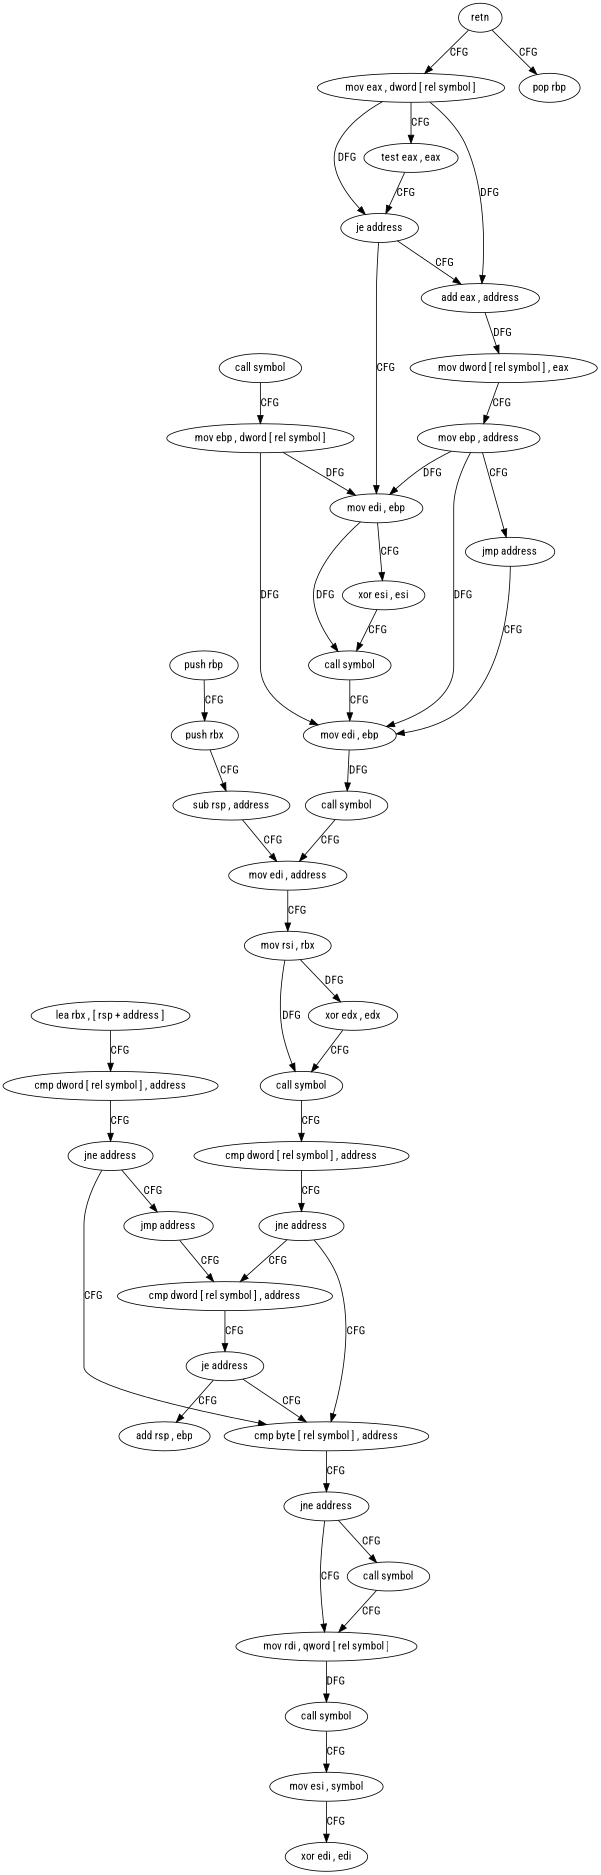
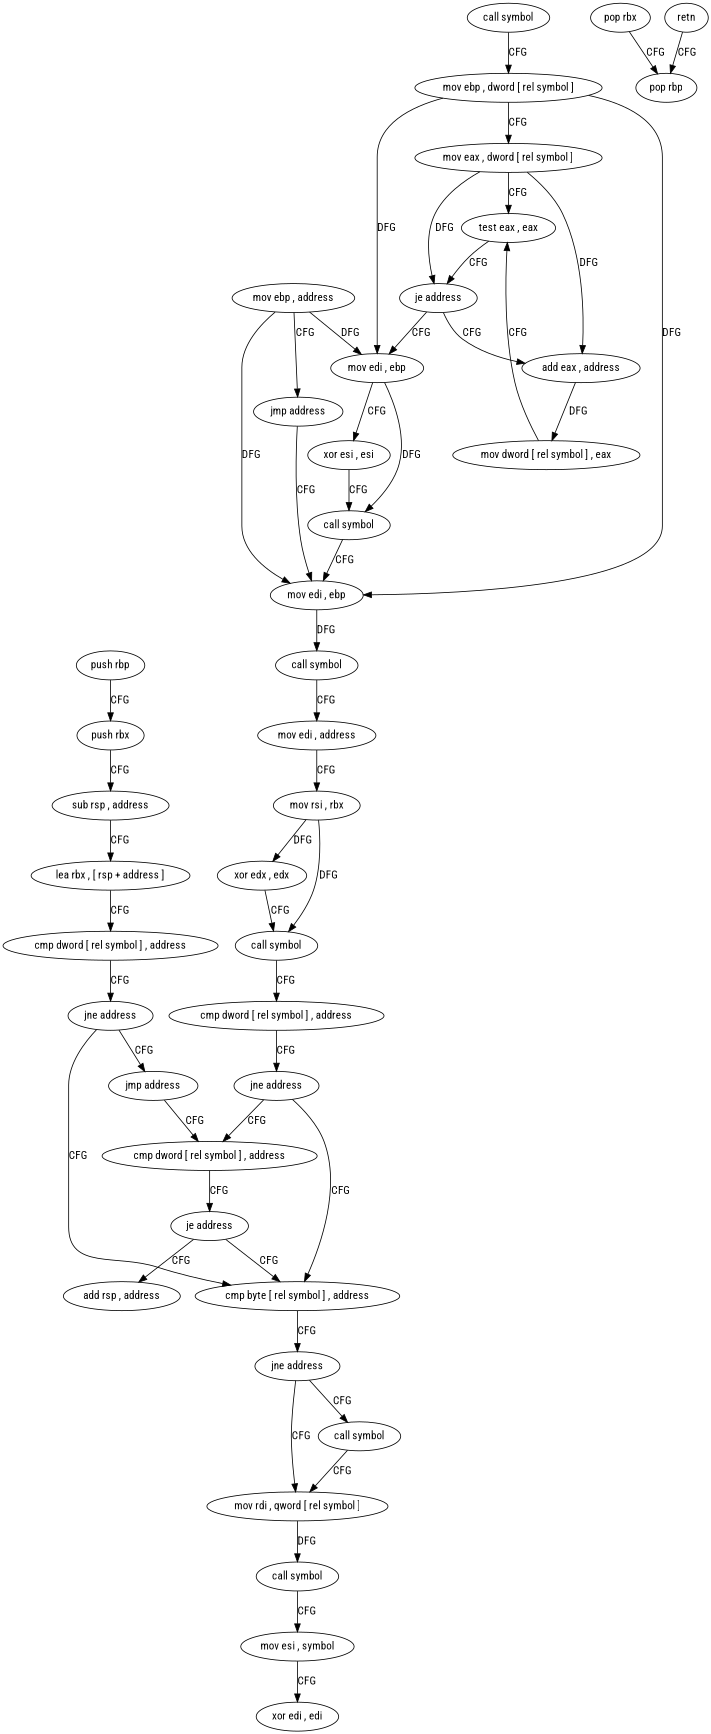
node "pop rbx": added
edge "retn" -> "mov eax , dword [ rel symbol ]": now "mov ebp , dword [ rel symbol ]" -> "mov eax , dword [ rel symbol ]"
edge "mov dword [ rel symbol ] , eax" -> "mov ebp , address": now "mov dword [ rel symbol ] , eax" -> "test eax , eax"
edge "sub rsp , address" -> "mov edi , address": now "sub rsp , address" -> "lea rbx , [ rsp + address ]"
node "add rsp , ebp": label "add rsp , ebp" -> "add rsp , address"
